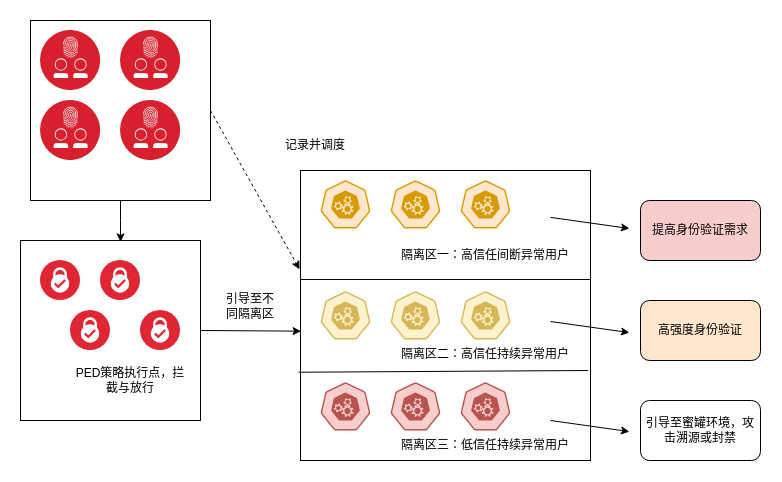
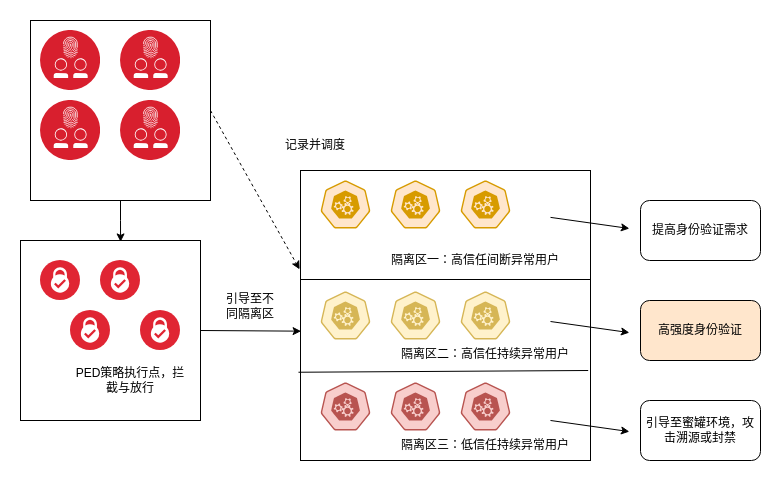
node "提高身份验证需求": fillcolor #f8cecc -> #ffffff
node "隔离区一：高信任间断异常用户": moved (486, 256) -> (476, 261)
